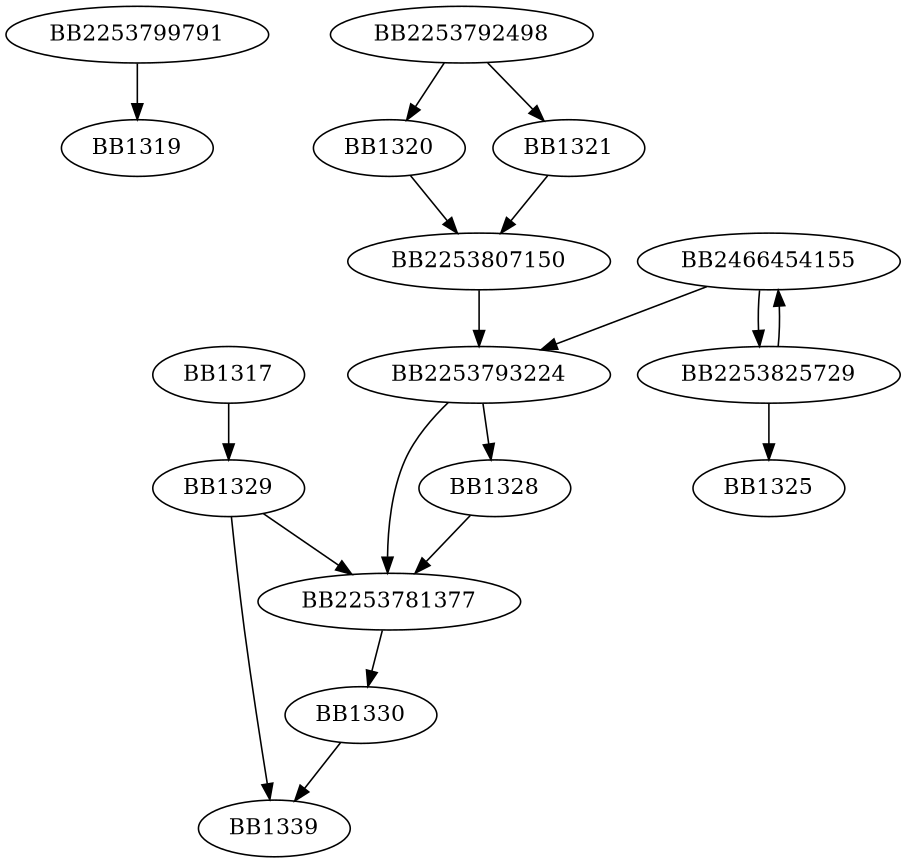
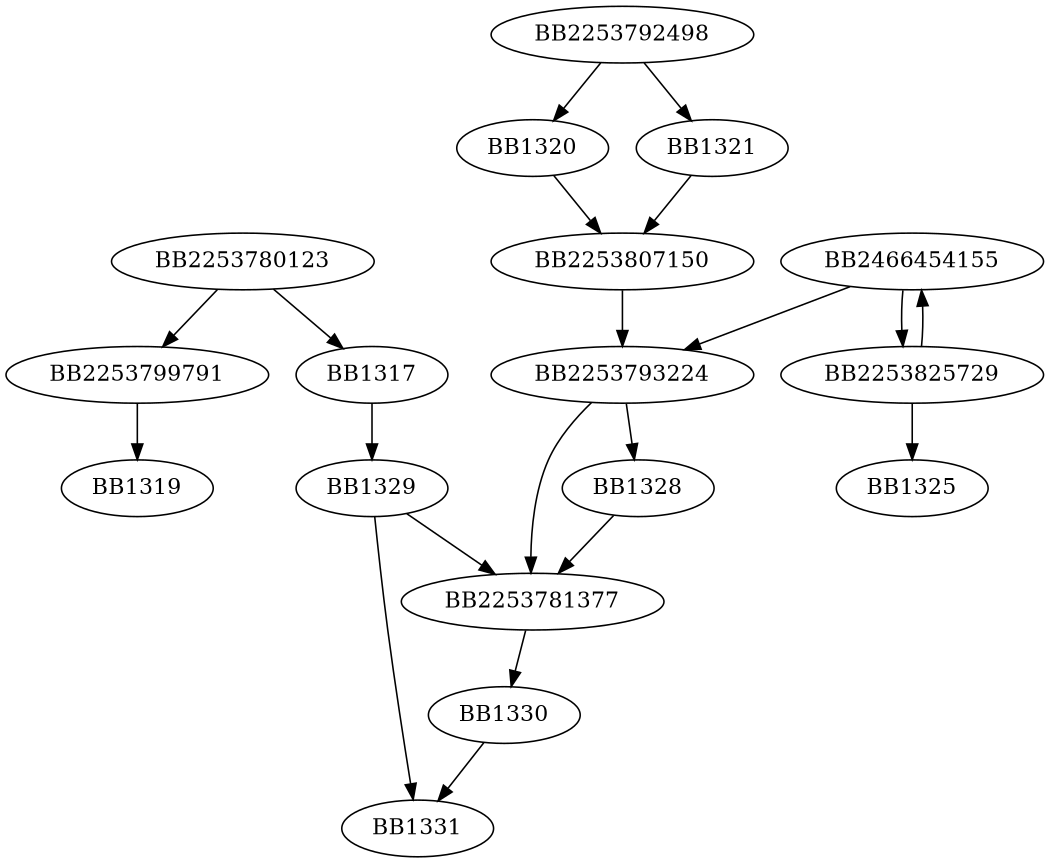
node "BB2253780123": added
node "BB1339": label "BB1339" -> "BB1331"
